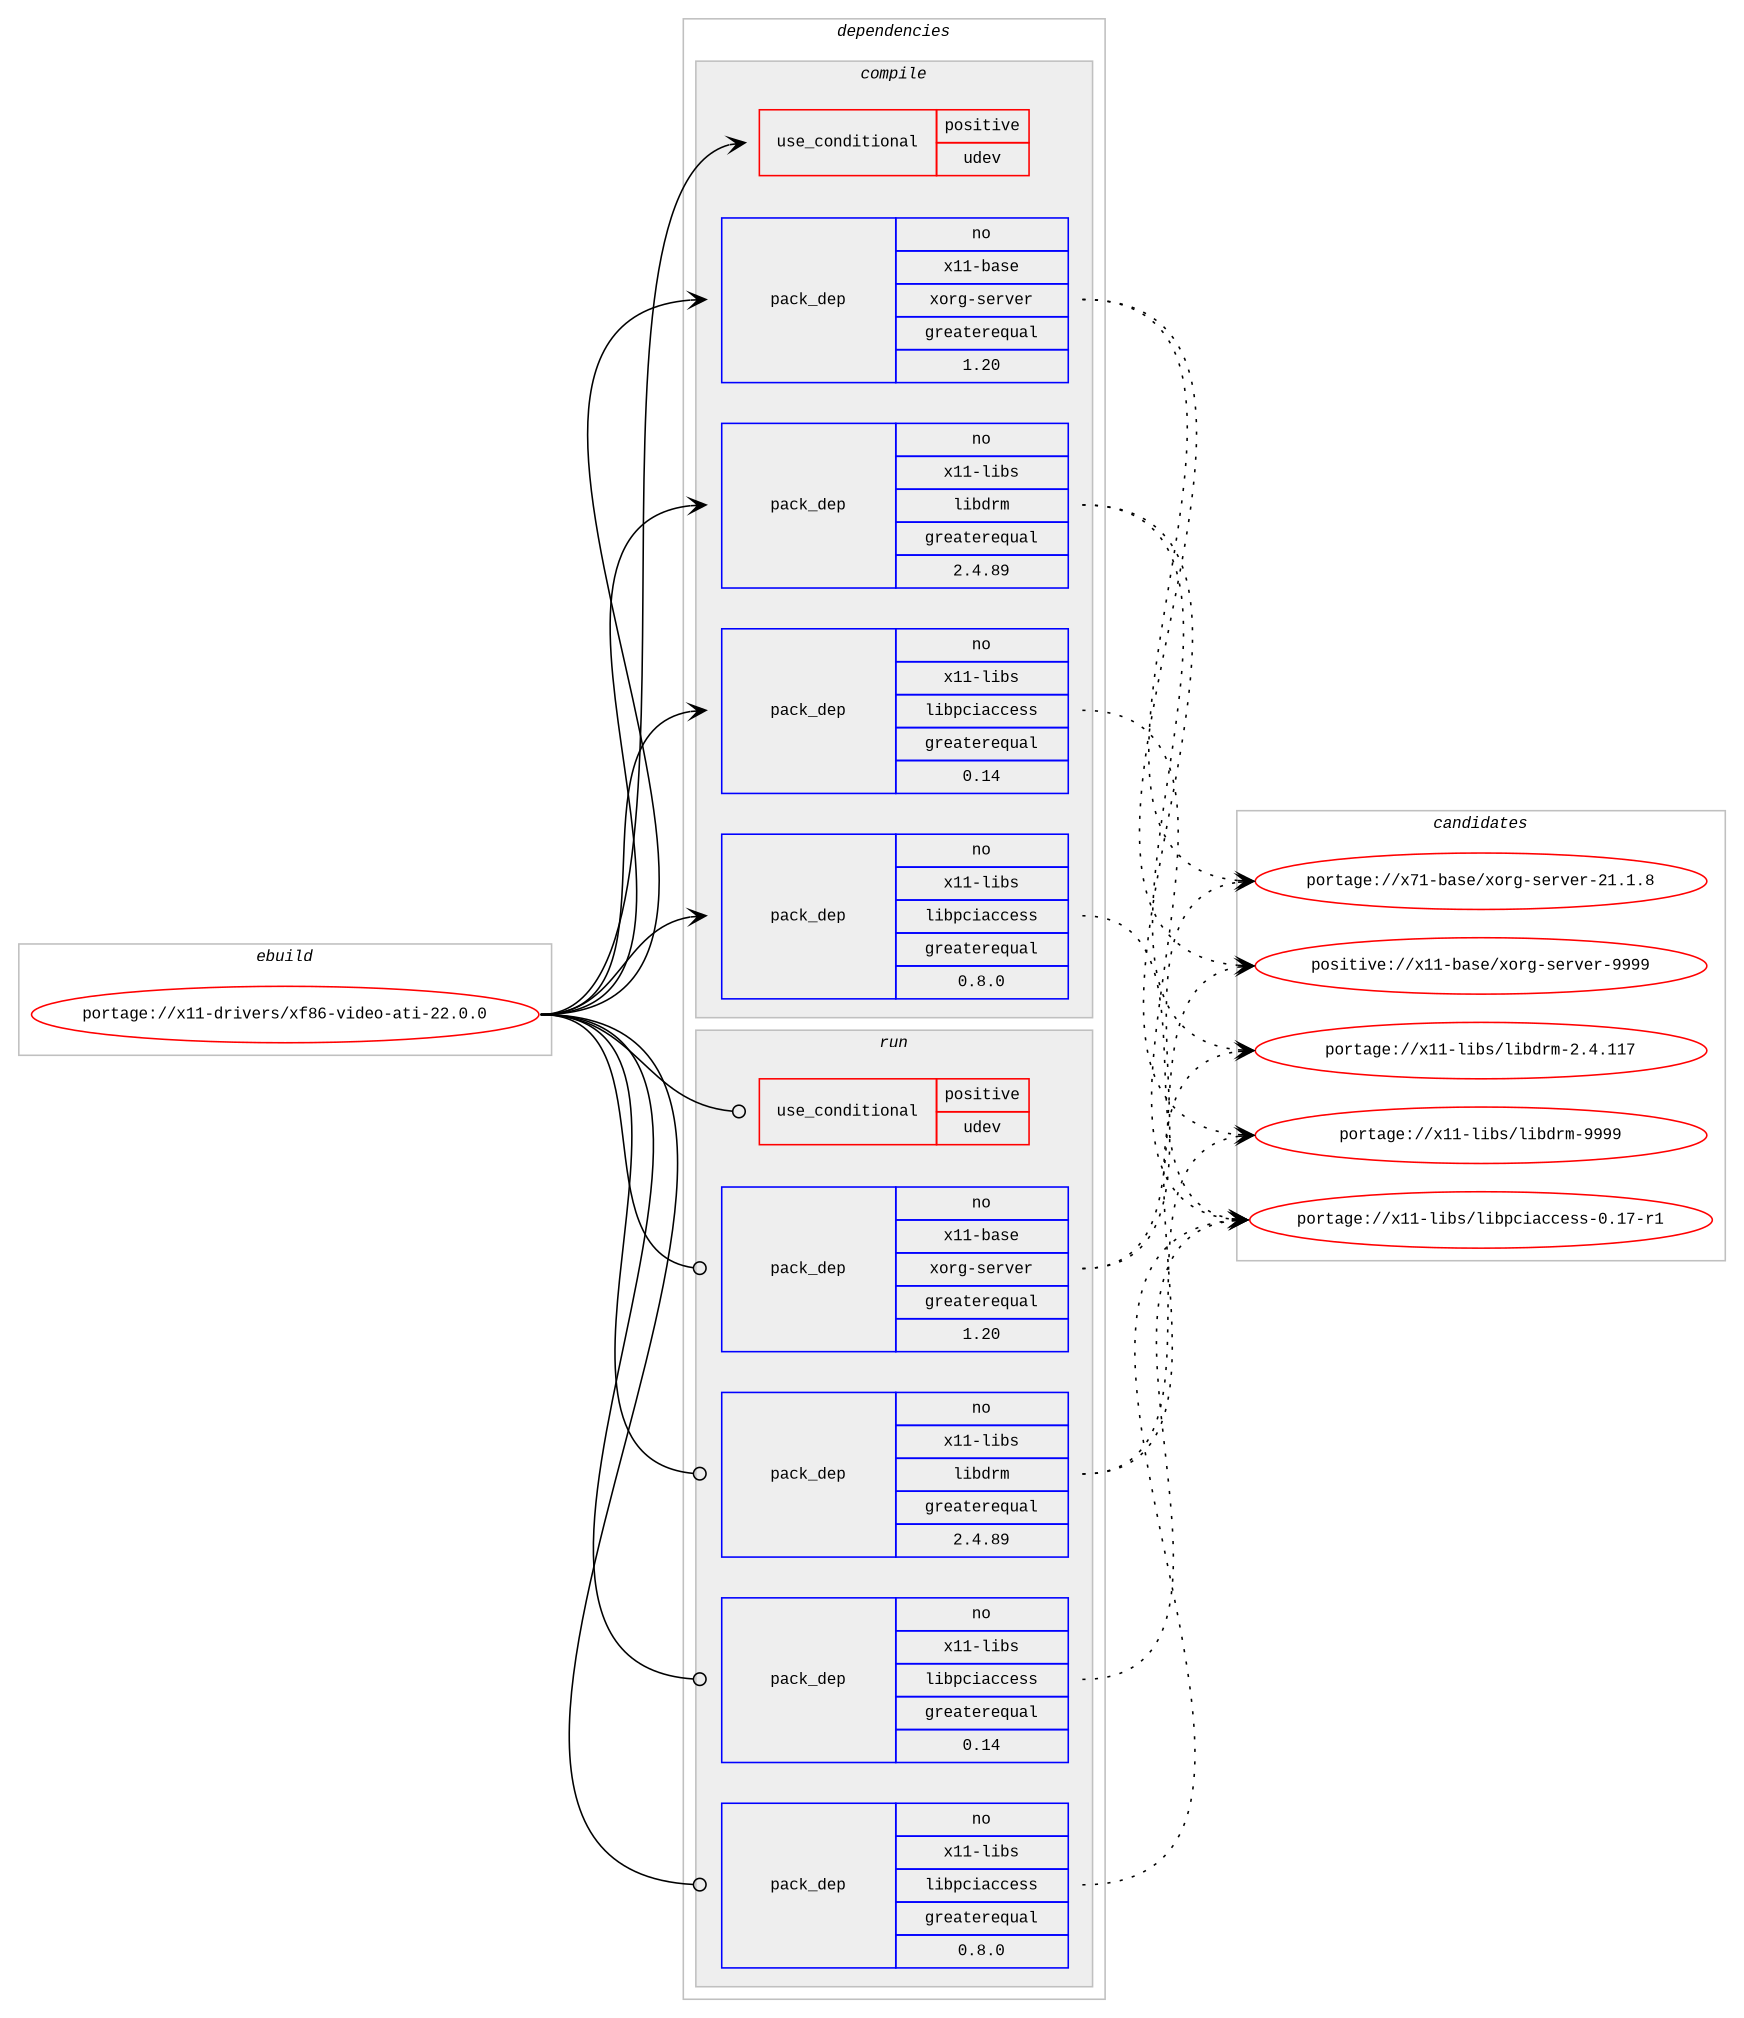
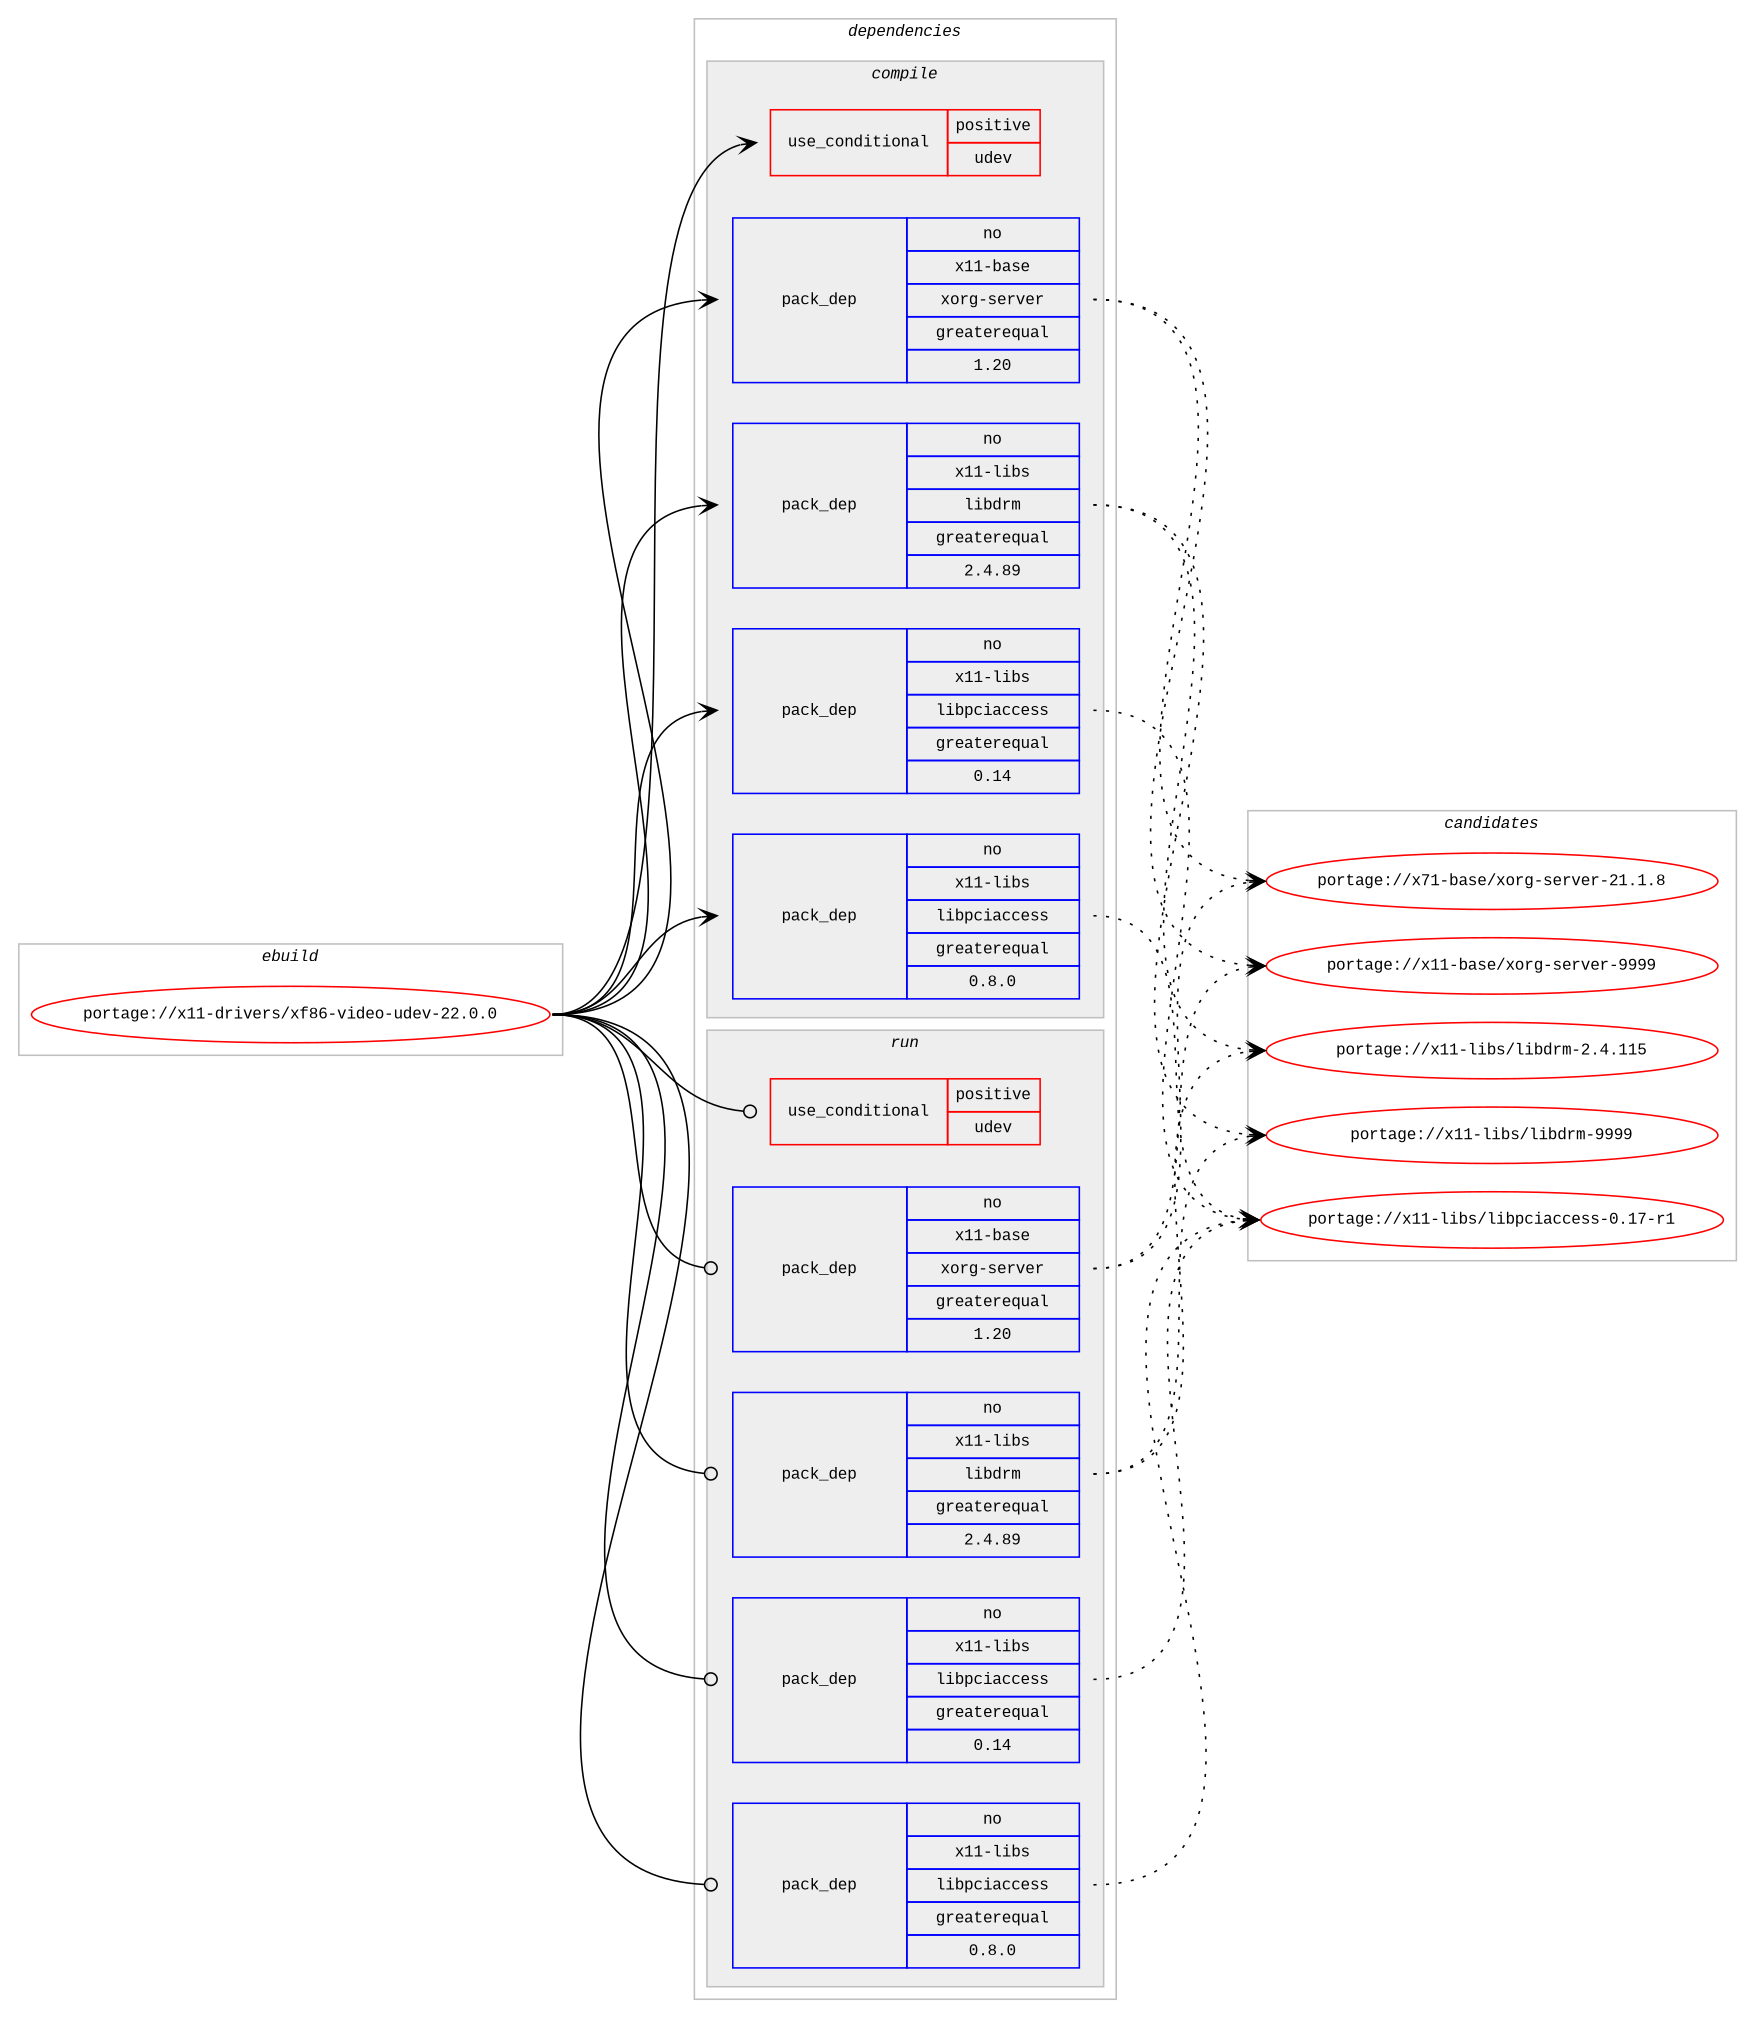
node "positive://x11-base/xorg-server-9999": label "positive://x11-base/xorg-server-9999" -> "portage://x11-base/xorg-server-9999"
node "portage://x11-drivers/xf86-video-ati-22.0.0": label "portage://x11-drivers/xf86-video-ati-22.0.0" -> "portage://x11-drivers/xf86-video-udev-22.0.0"
node "portage://x11-libs/libdrm-2.4.117": label "portage://x11-libs/libdrm-2.4.117" -> "portage://x11-libs/libdrm-2.4.115"
